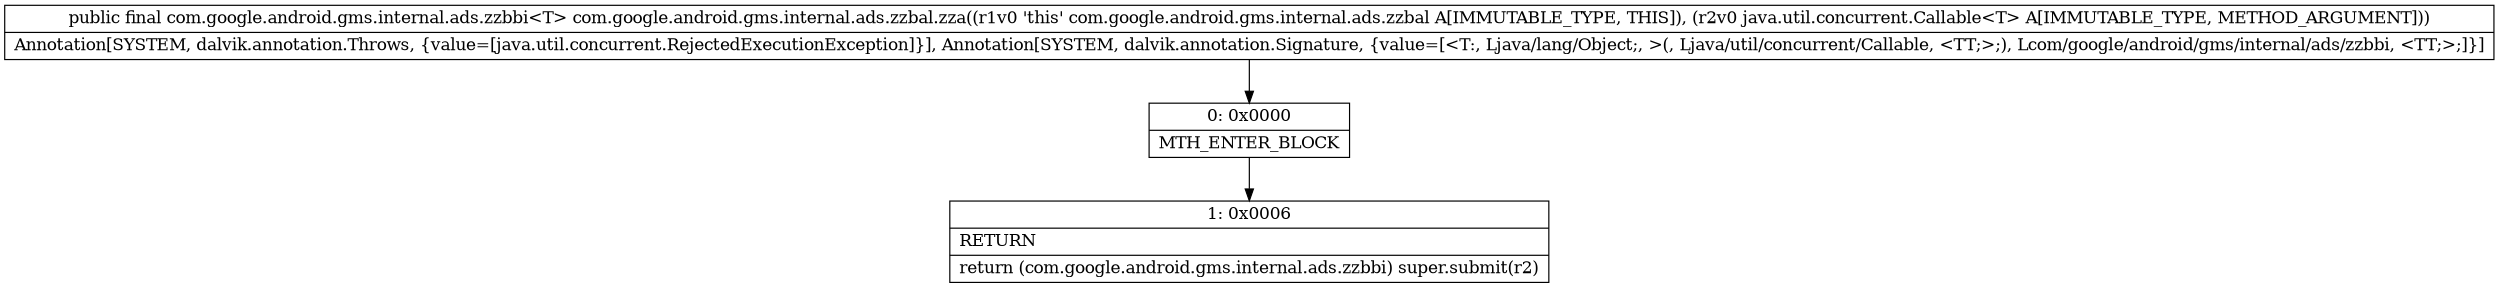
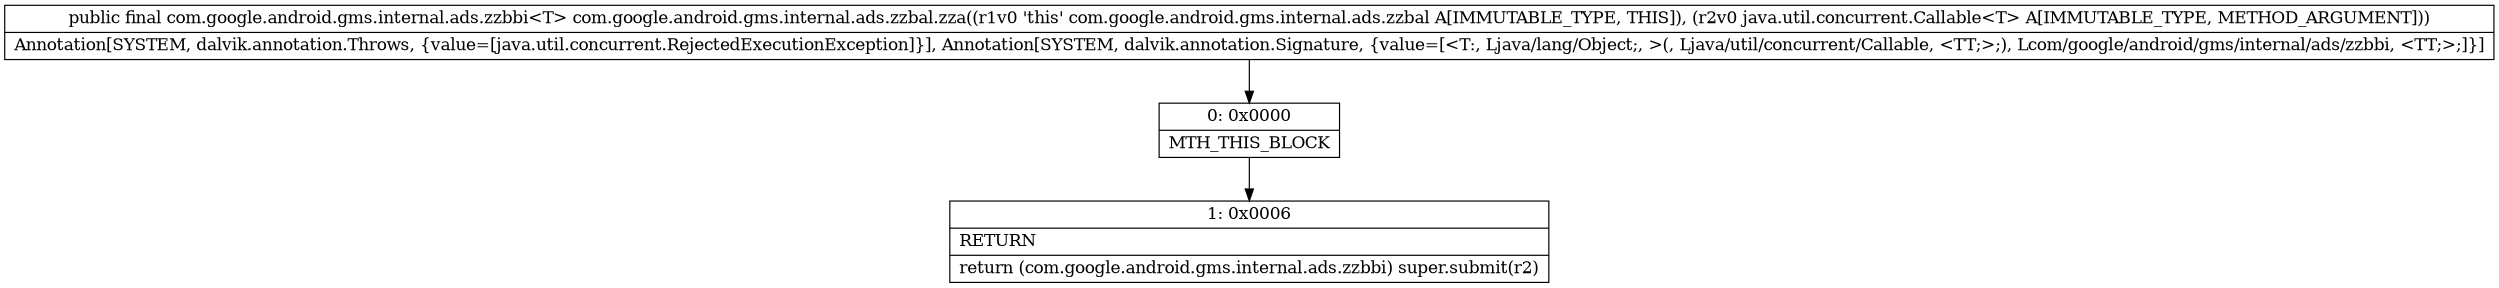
node "0: 0x0000": text "MTH_ENTER_BLOCK" -> "MTH_THIS_BLOCK"
